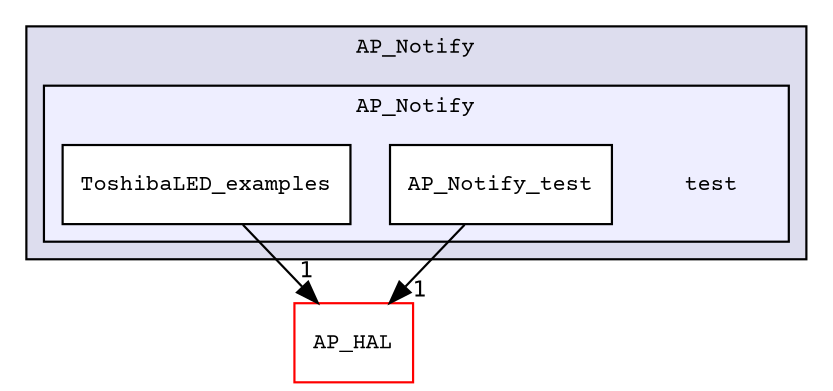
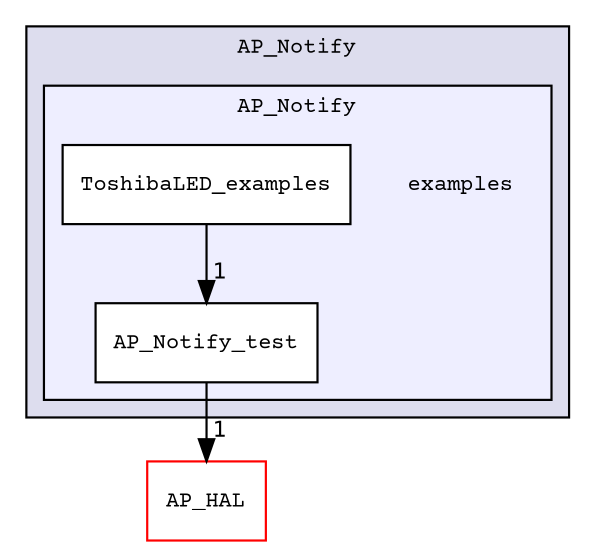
node "test": label "test" -> "examples"
edge "ToshibaLED_examples" -> "AP_HAL": now "ToshibaLED_examples" -> "AP_Notify_test"
